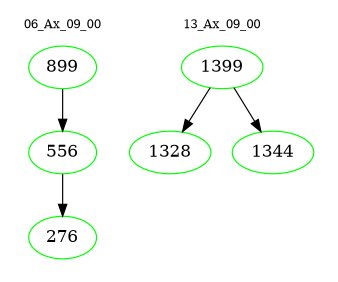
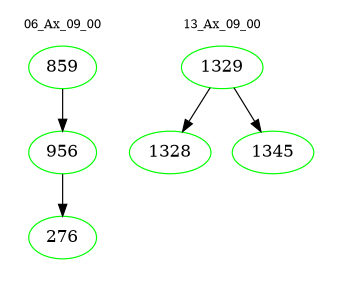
node "899": label "899" -> "859"
node "1399": label "1399" -> "1329"
node "556": label "556" -> "956"
node "1344": label "1344" -> "1345"
